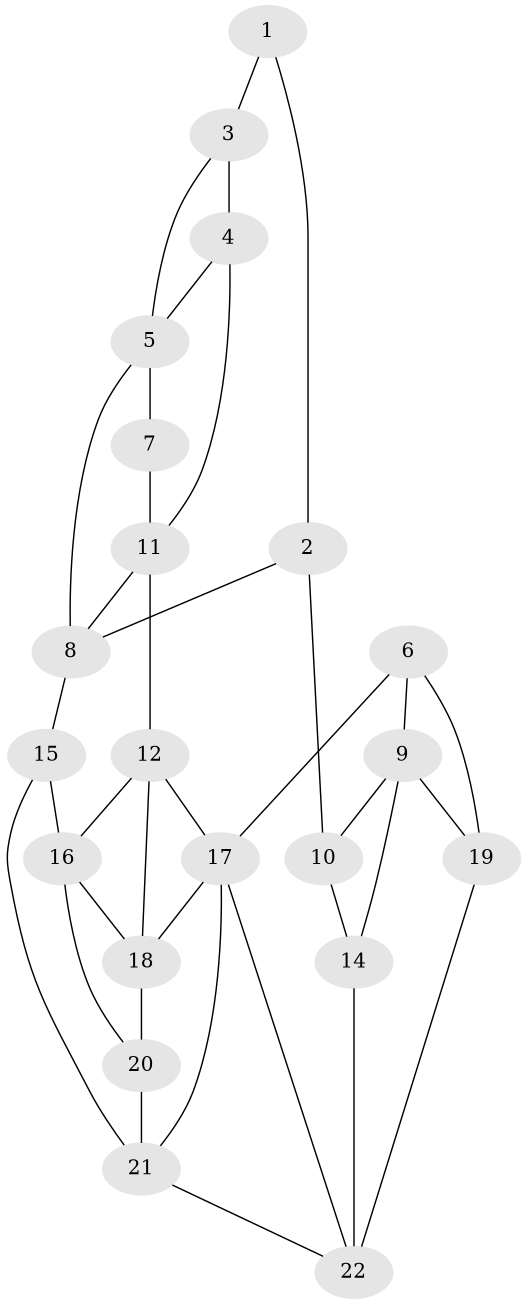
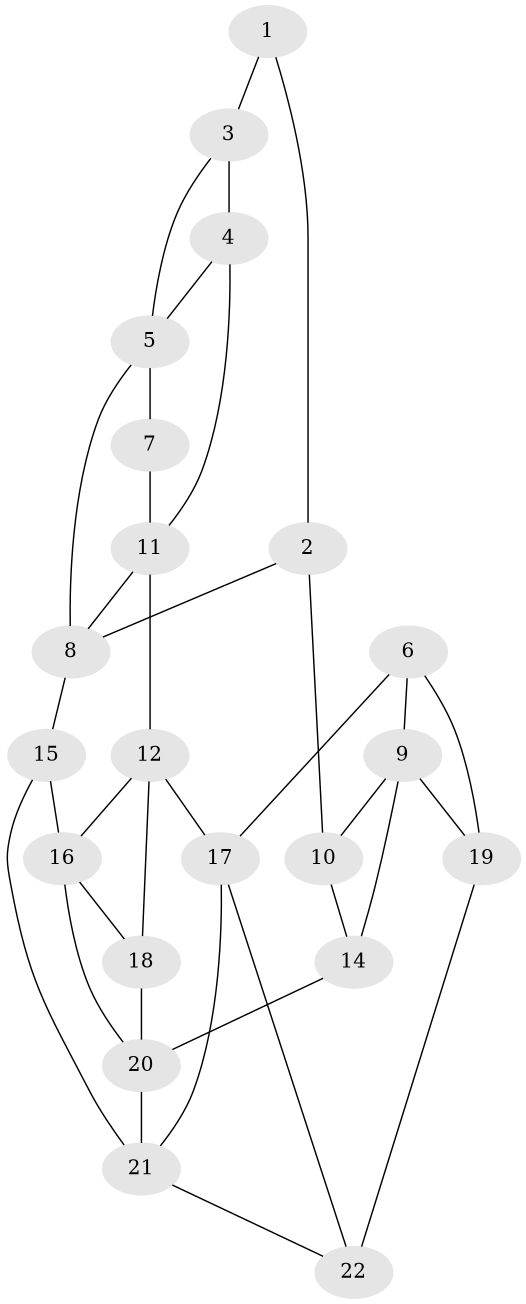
edge "17" -- "18": removed
edge "14" -- "22": now "14" -- "20"
